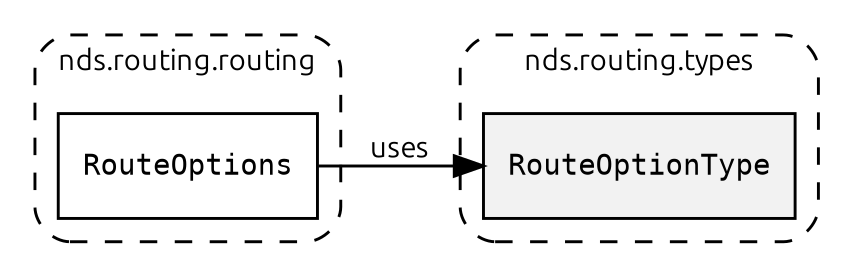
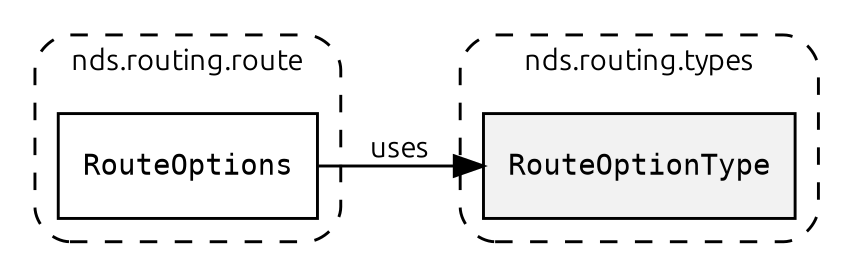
cluster "nds.routing.routing": label "nds.routing.routing" -> "nds.routing.route"
